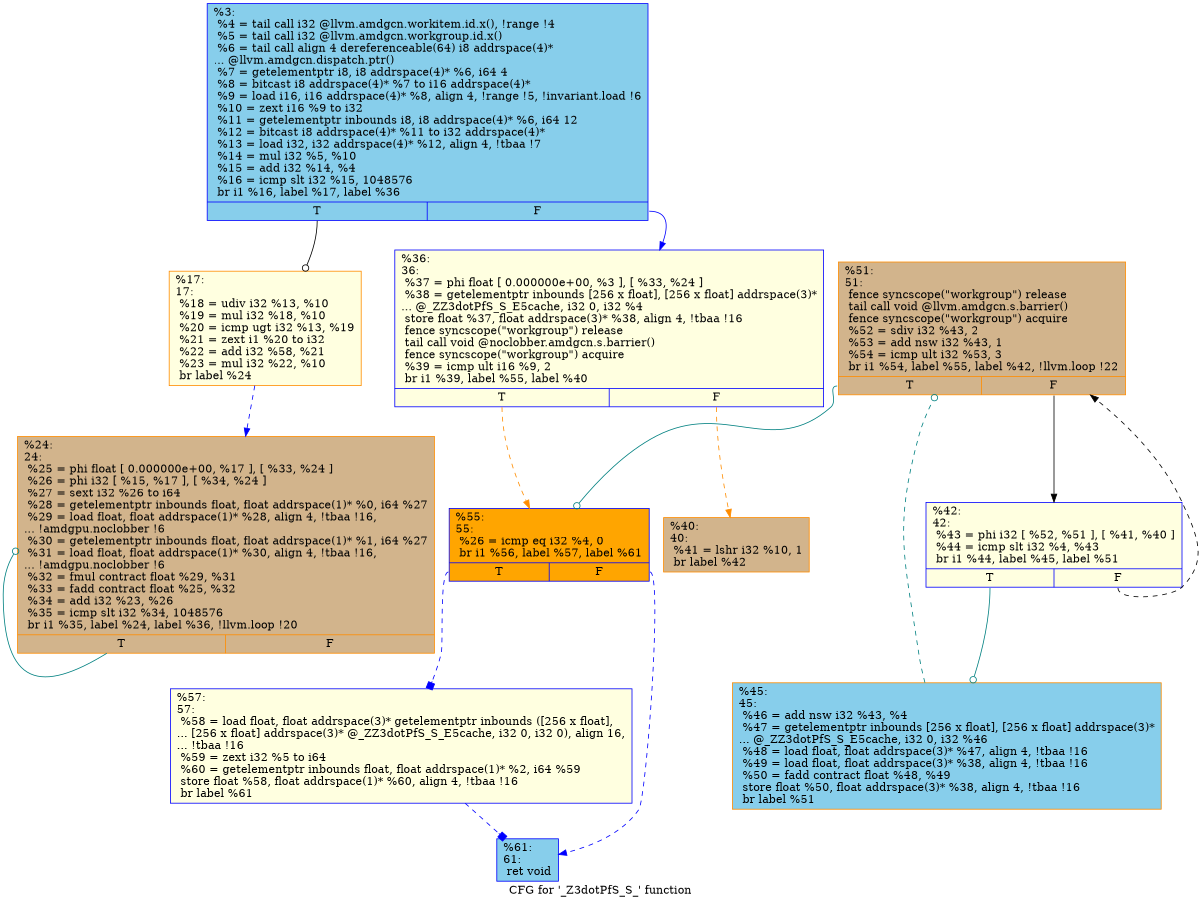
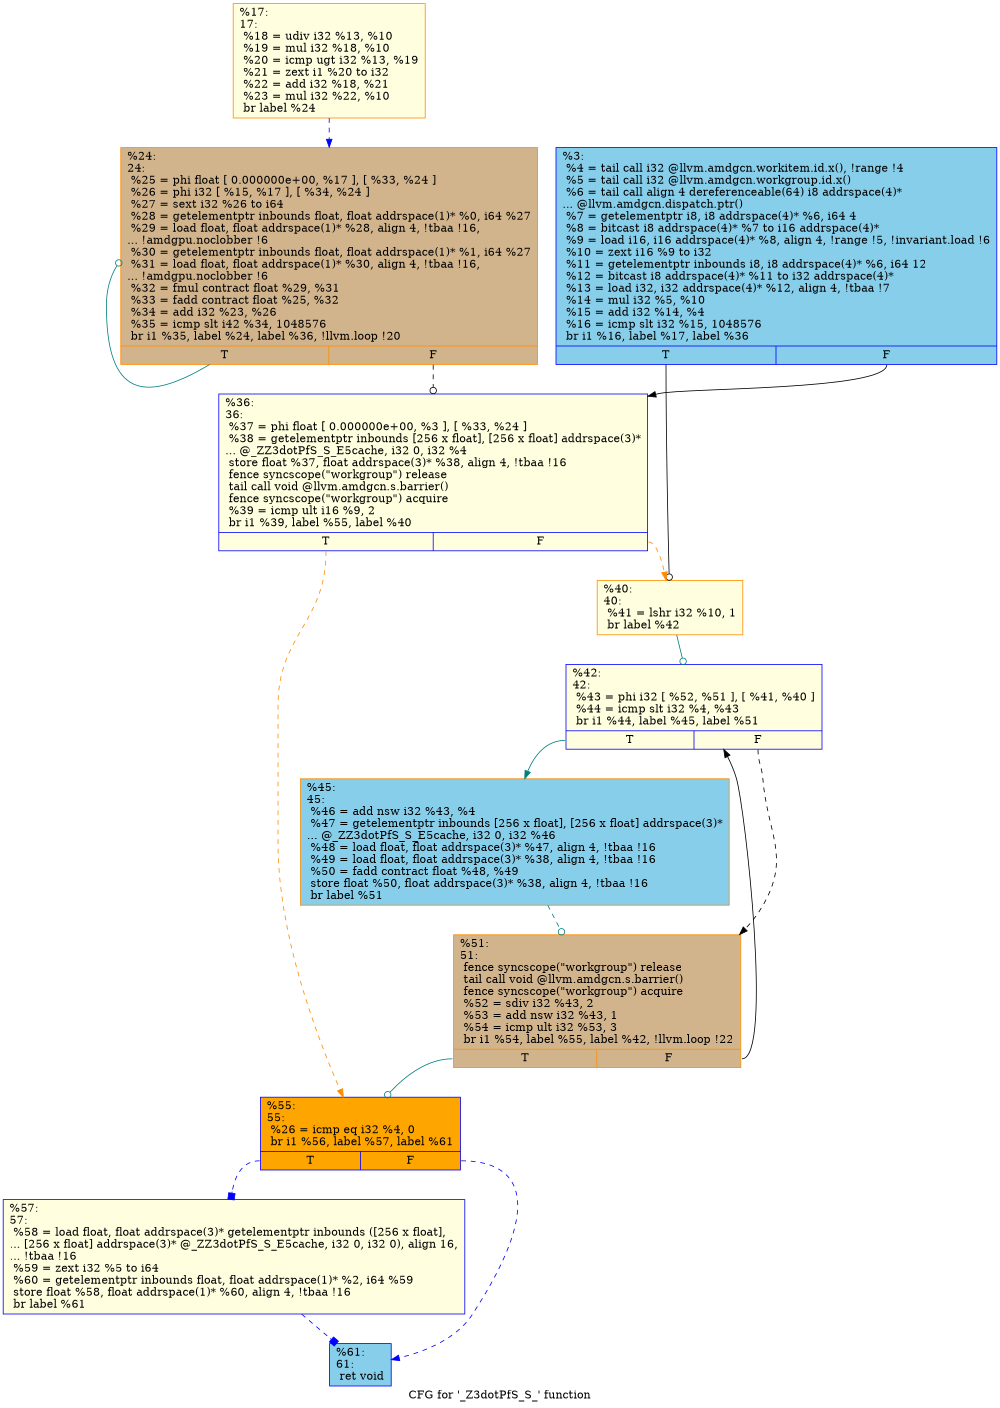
edge "%3:" -> "%36:": color blue -> black
edge "%3:" -> "%17:": now "%3:" -> "%40:"
node "%36:": text "tail call void @noclobber.amdgcn.s.barrier()" -> "tail call void @llvm.amdgcn.s.barrier()"
node "%17:": text "%22 = add i32 %58, %21" -> "%22 = add i32 %18, %21"
edge "%24:" -> "%36:": added
node "%40:": fillcolor tan -> lightyellow
node "%24:": text "%35 = icmp slt i32 %34, 1048576" -> "%35 = icmp slt i42 %34, 1048576"
edge "%42:" -> "%45:": arrowhead odot -> normal
edge "%40:" -> "%42:": added
